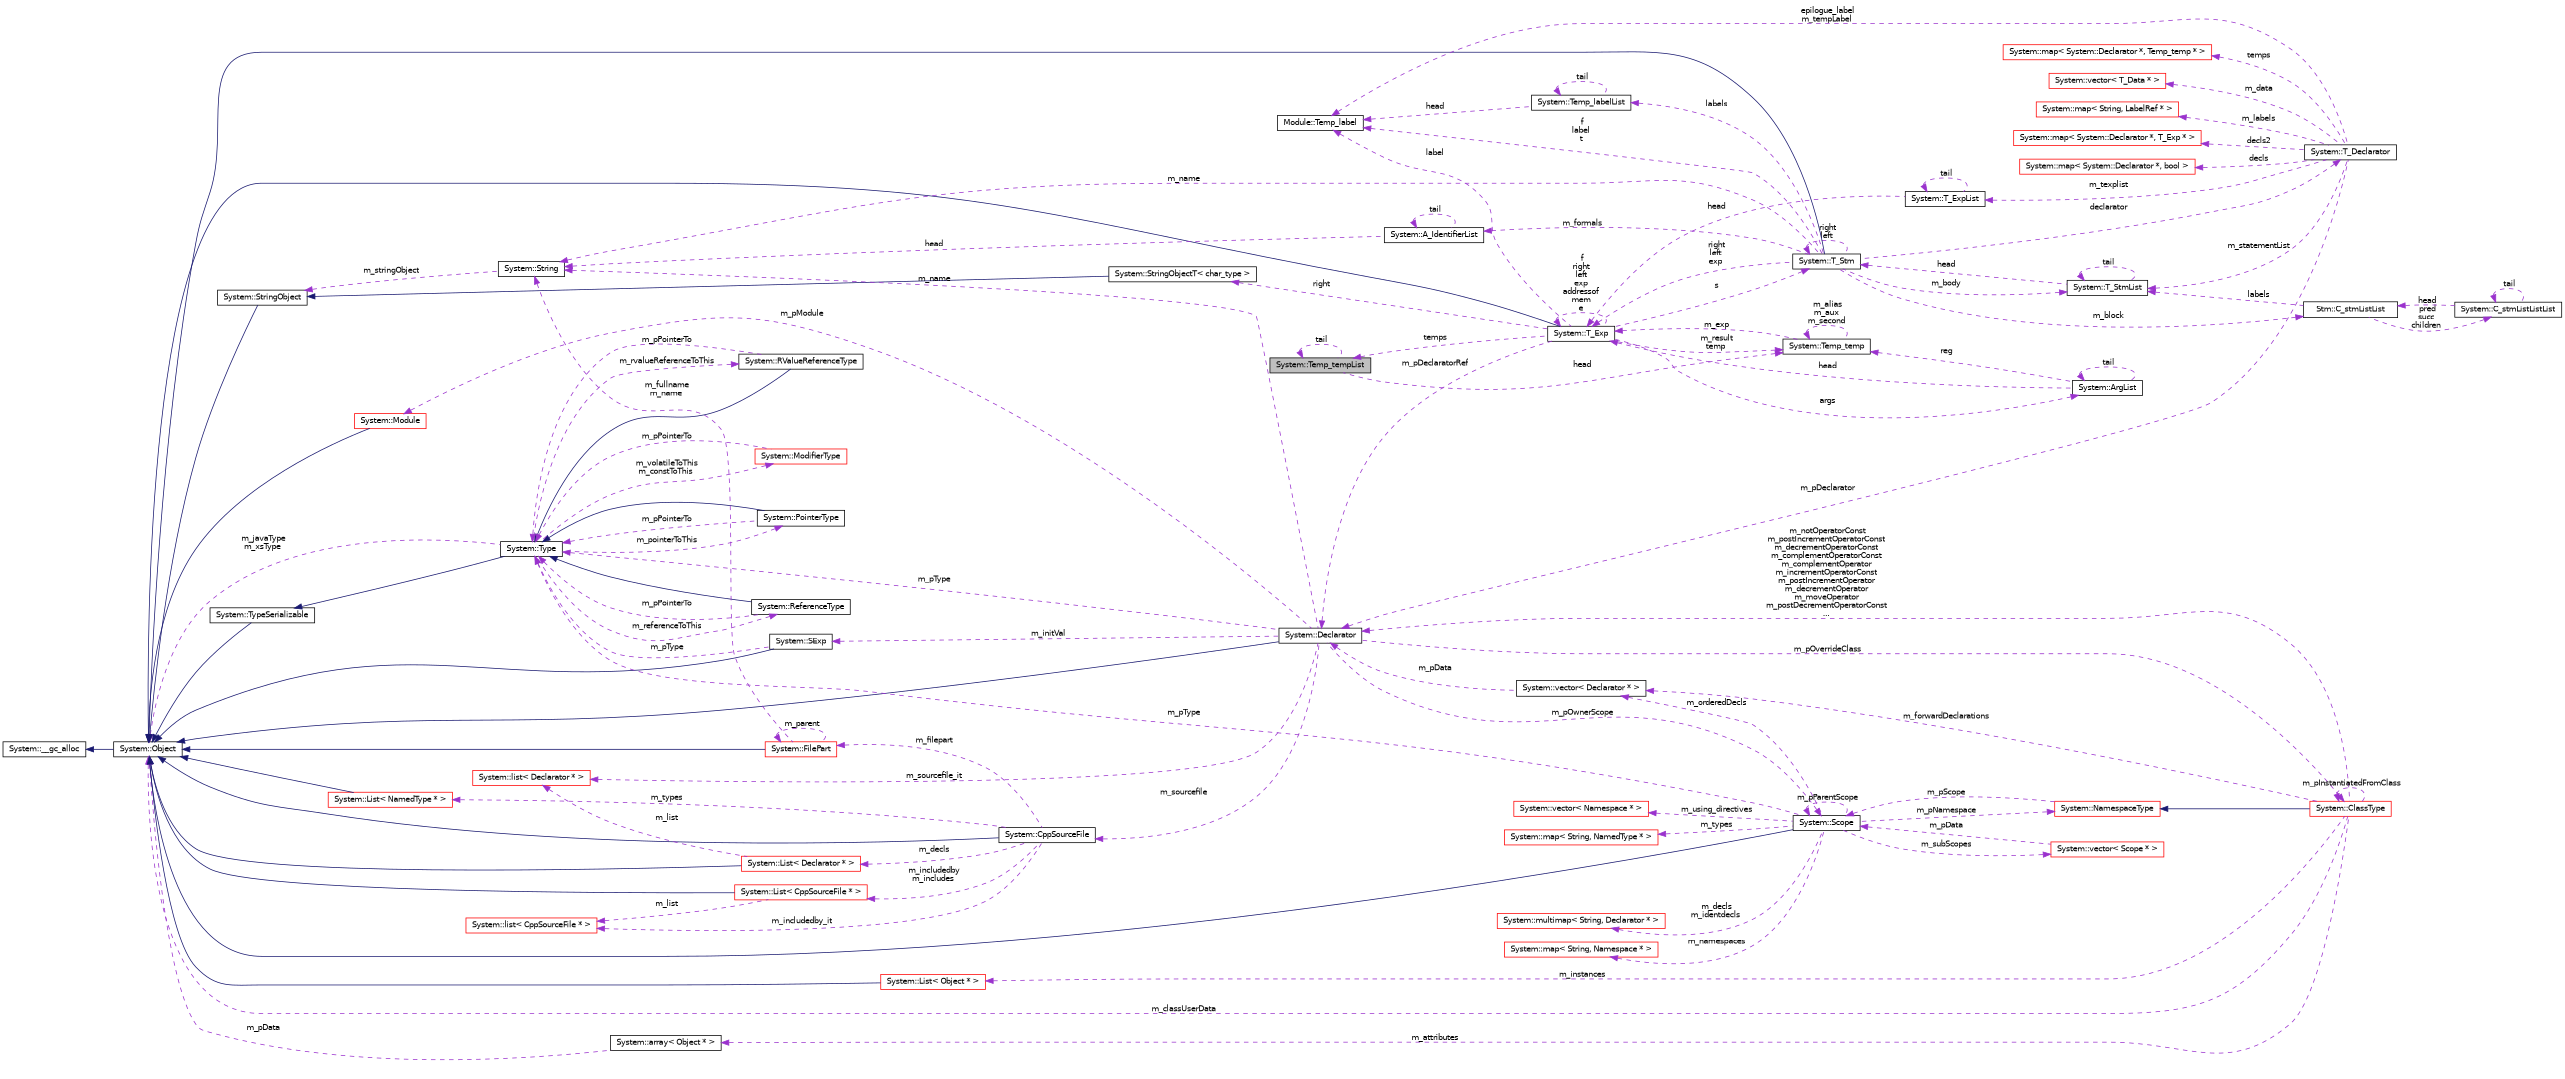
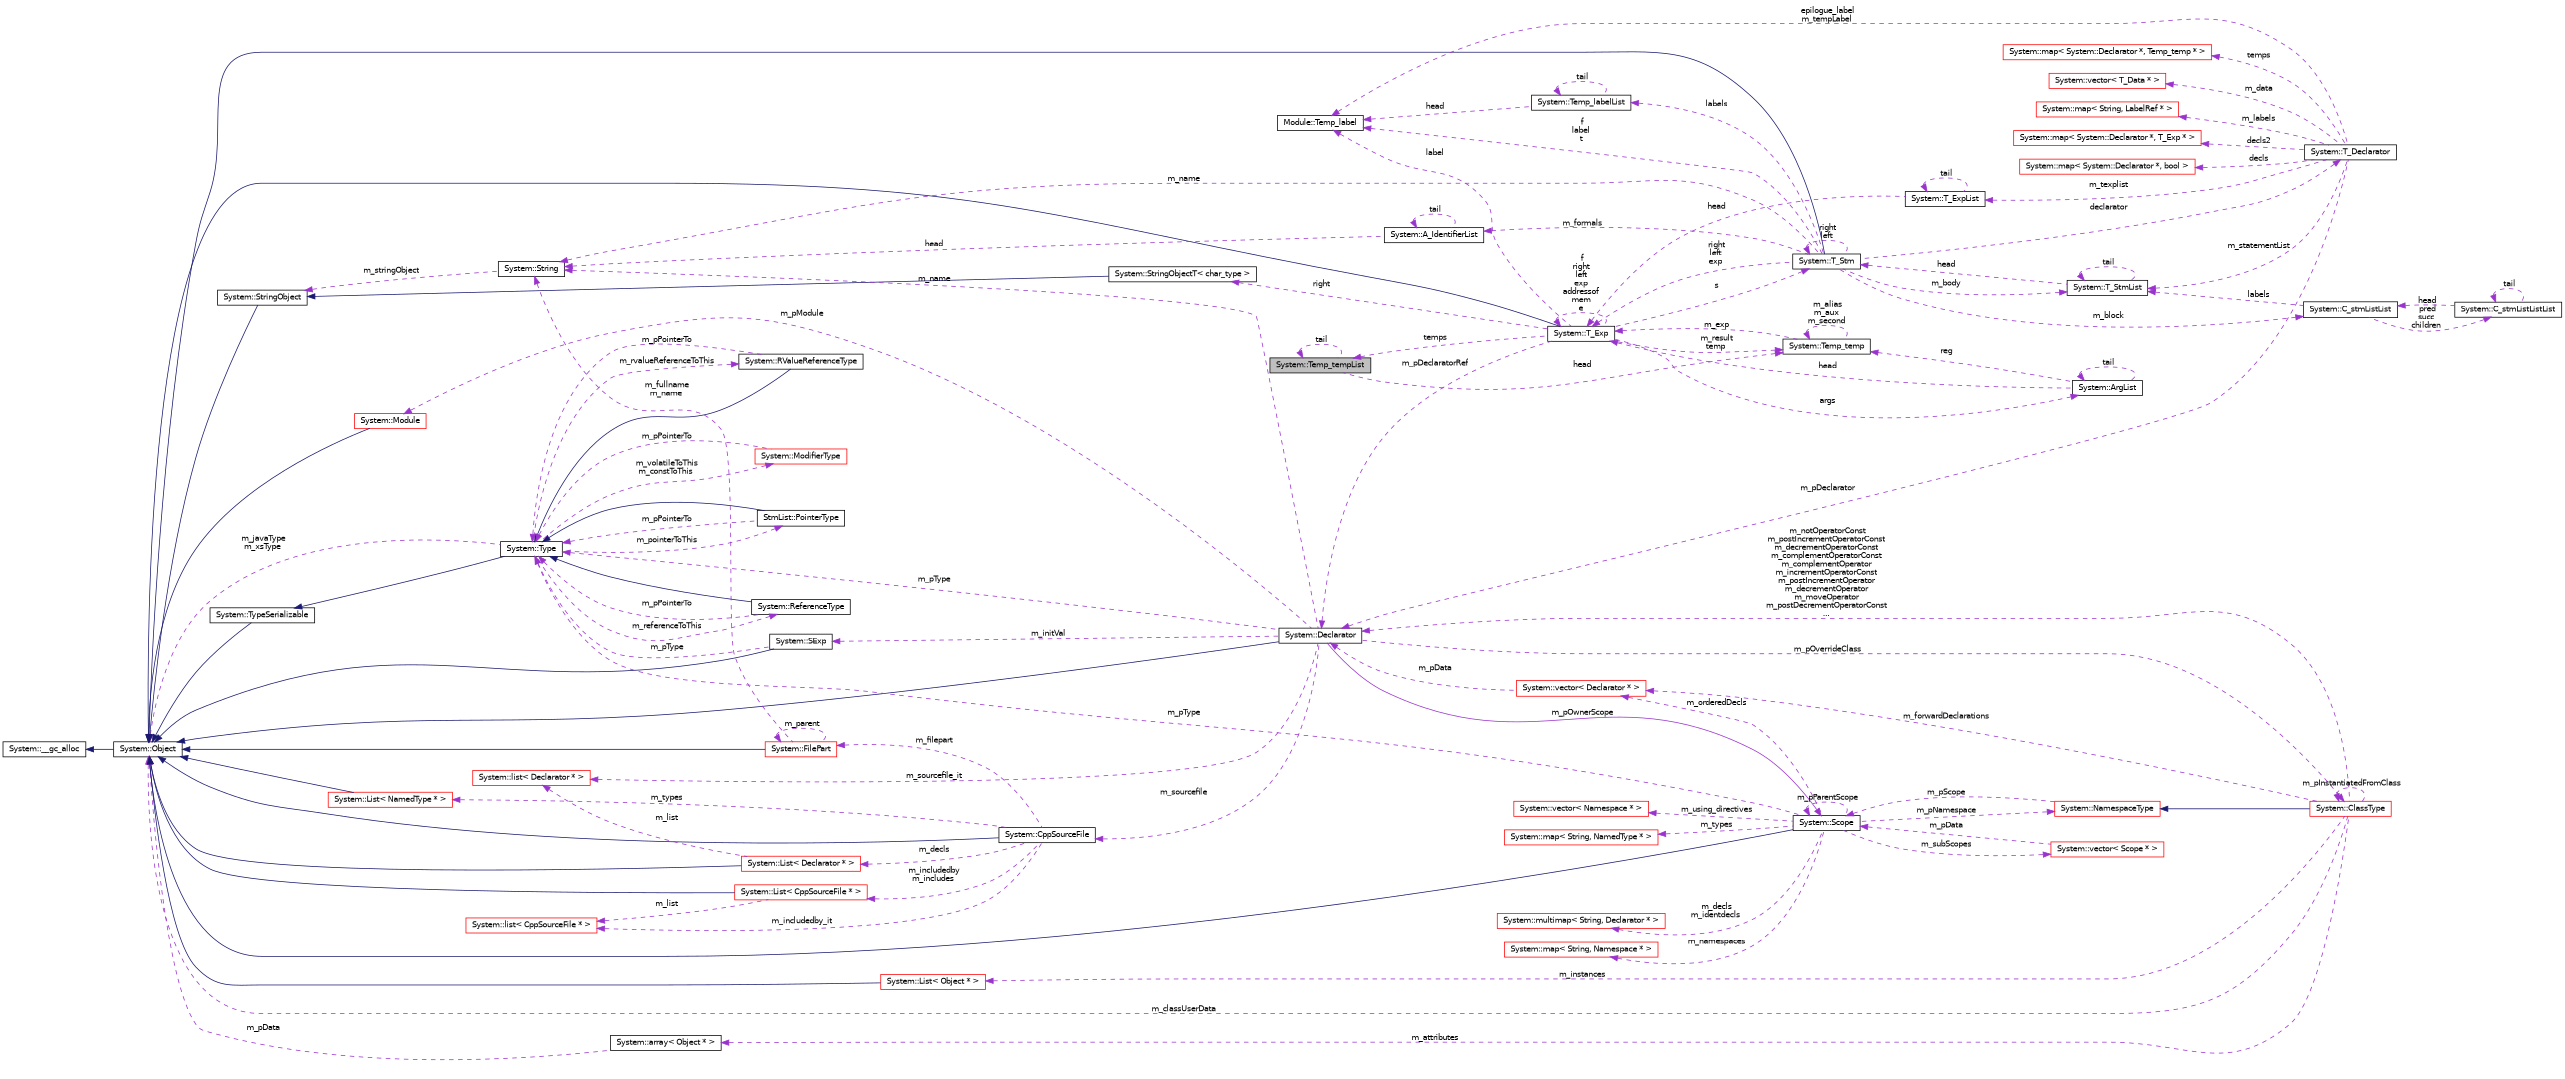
node "Stm::C_stmListList": label "Stm::C_stmListList" -> "System::C_stmListList"
node "System::PointerType": label "System::PointerType" -> "StmList::PointerType"
node "System::vector< Declarator * >": color black -> red
edge "System::Declarator" -> "System::Scope": style dashed -> solid
